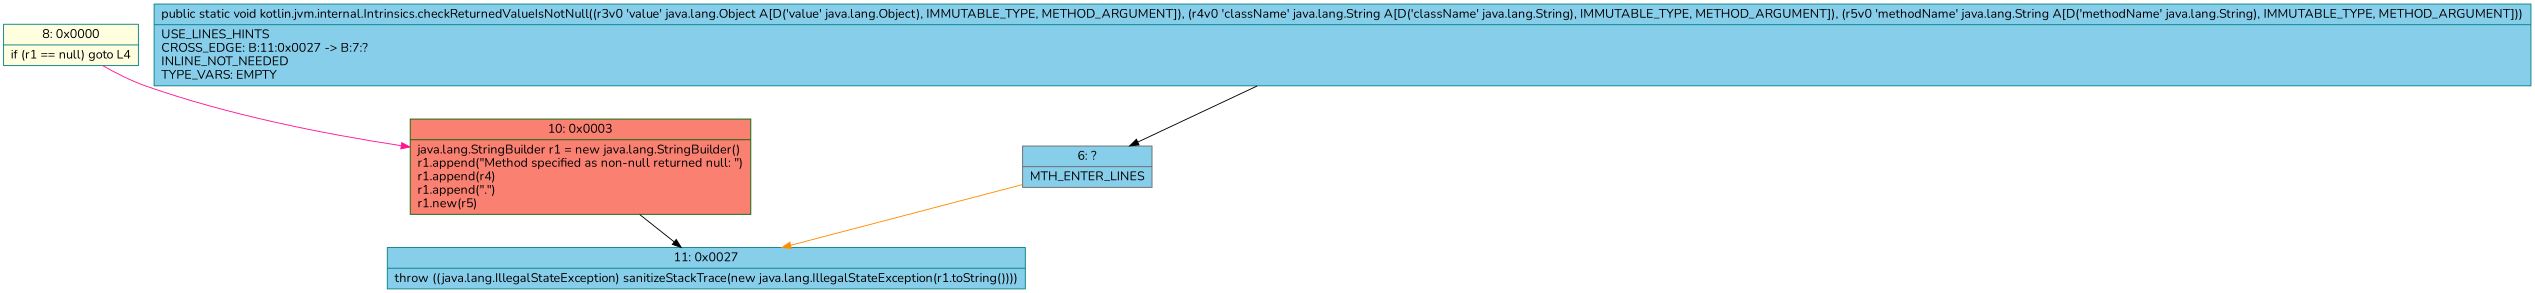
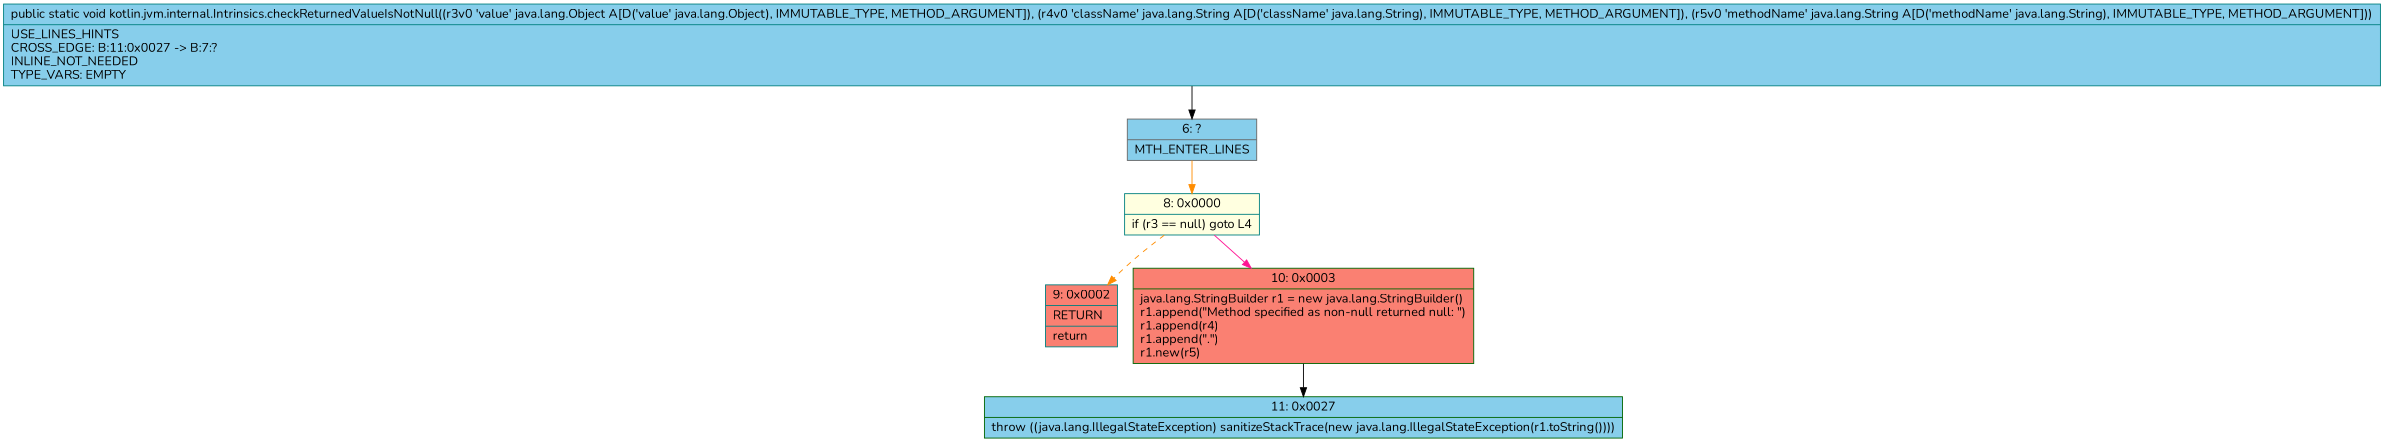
node "8: 0x0000": text "if (r1 == null) goto L4" -> "if (r3 == null) goto L4"
edge "6: ?" -> "11: 0x0027": now "6: ?" -> "8: 0x0000"
node "11: 0x0027": color teal -> darkgreen
node "9: 0x0002": added
